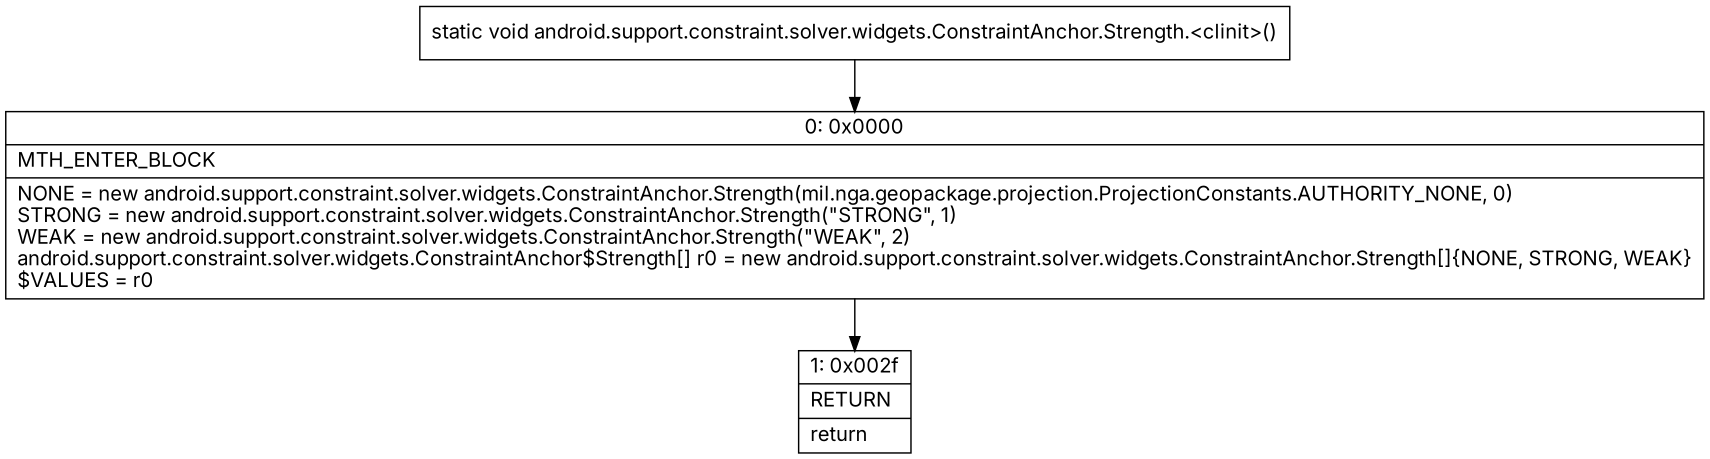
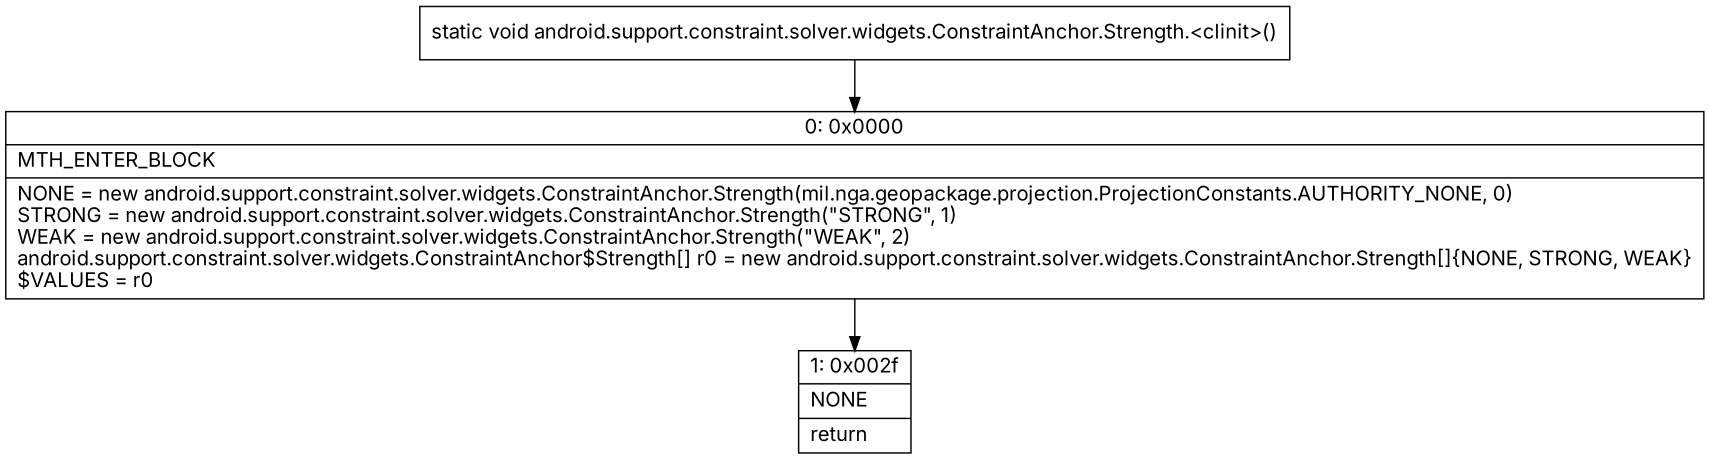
node "1: 0x002f": text "RETURN" -> "NONE"
